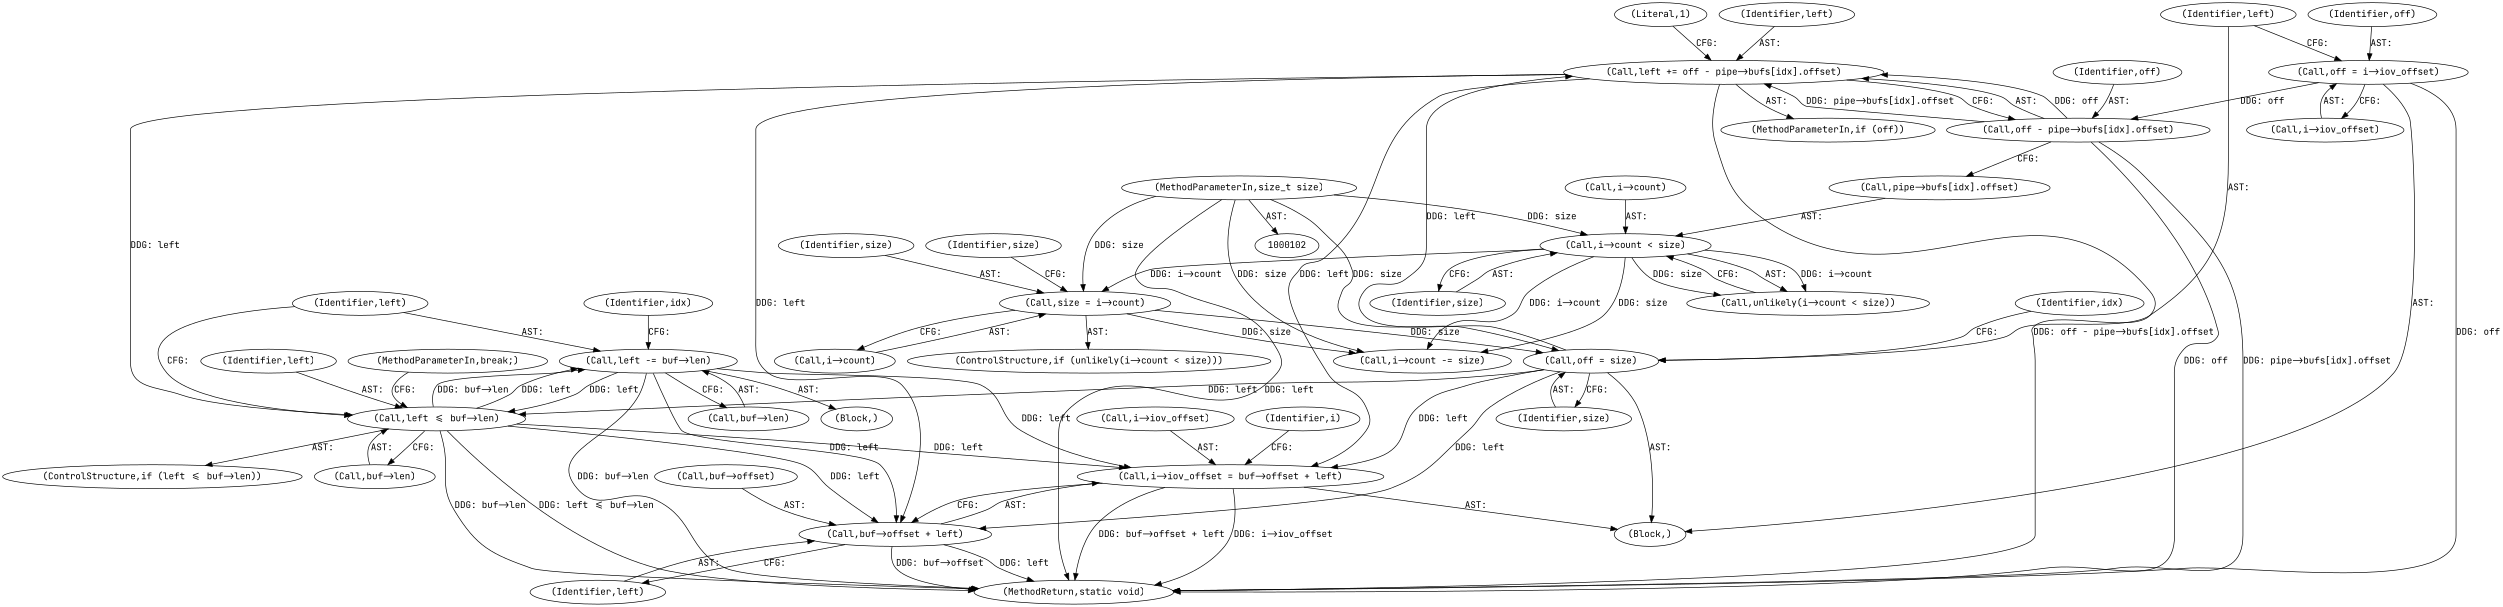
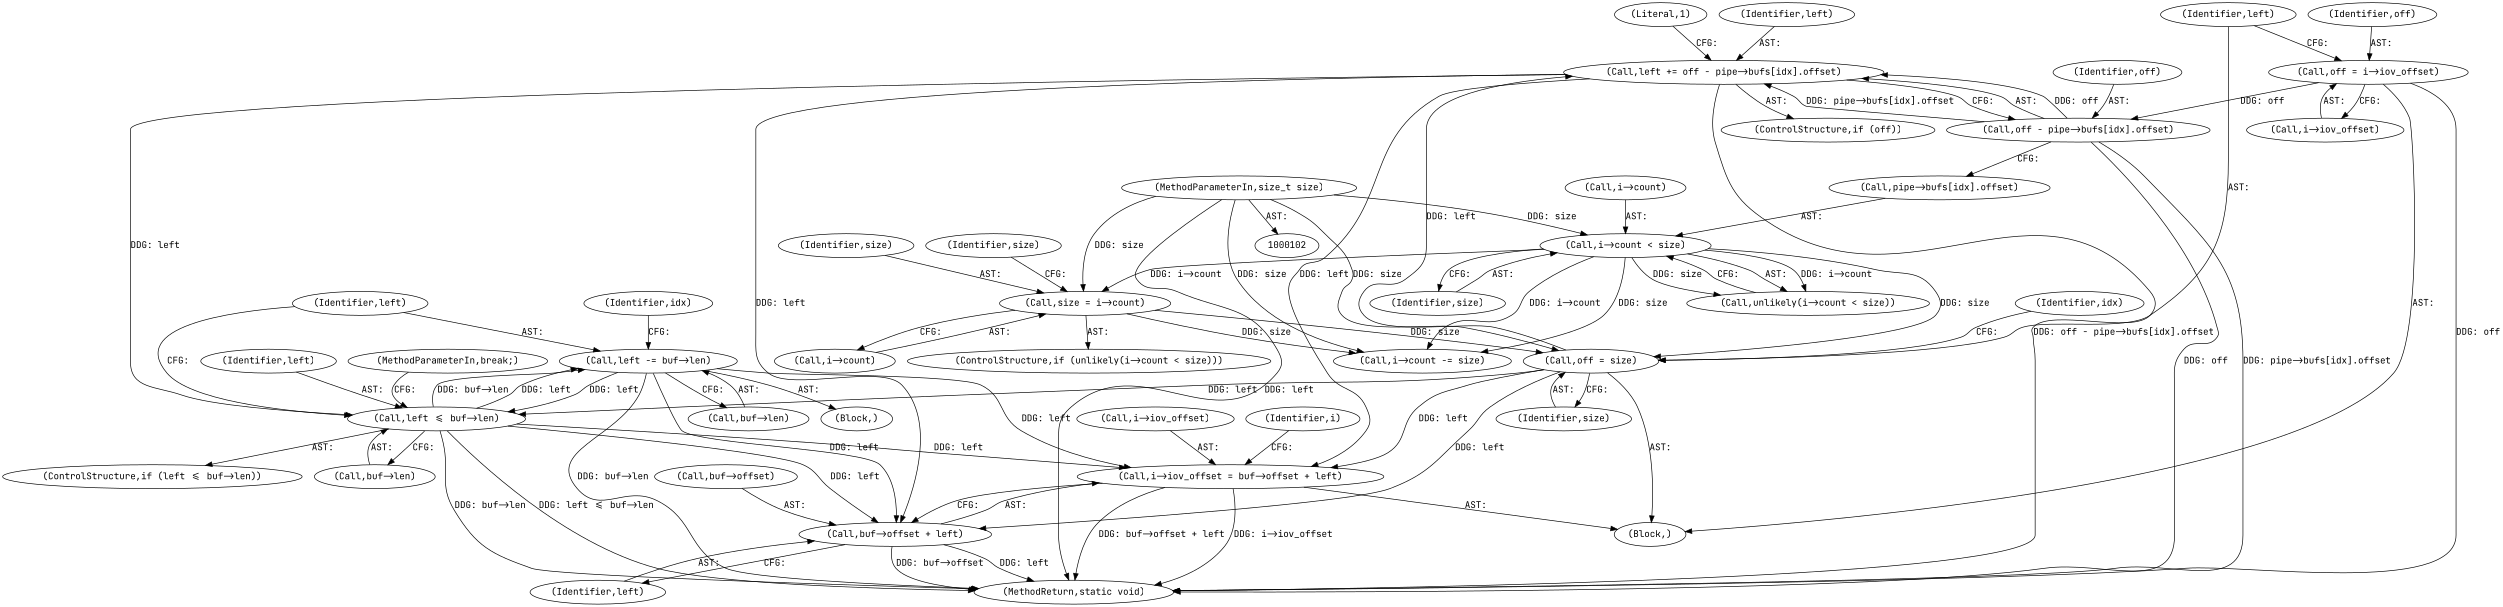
node "(MethodParameterIn,if (off))": label "(MethodParameterIn,if (off))" -> "(ControlStructure,if (off))"
edge "(Call,i->count < size)" -> "(Call,off = size)": added, label "DDG: size"
